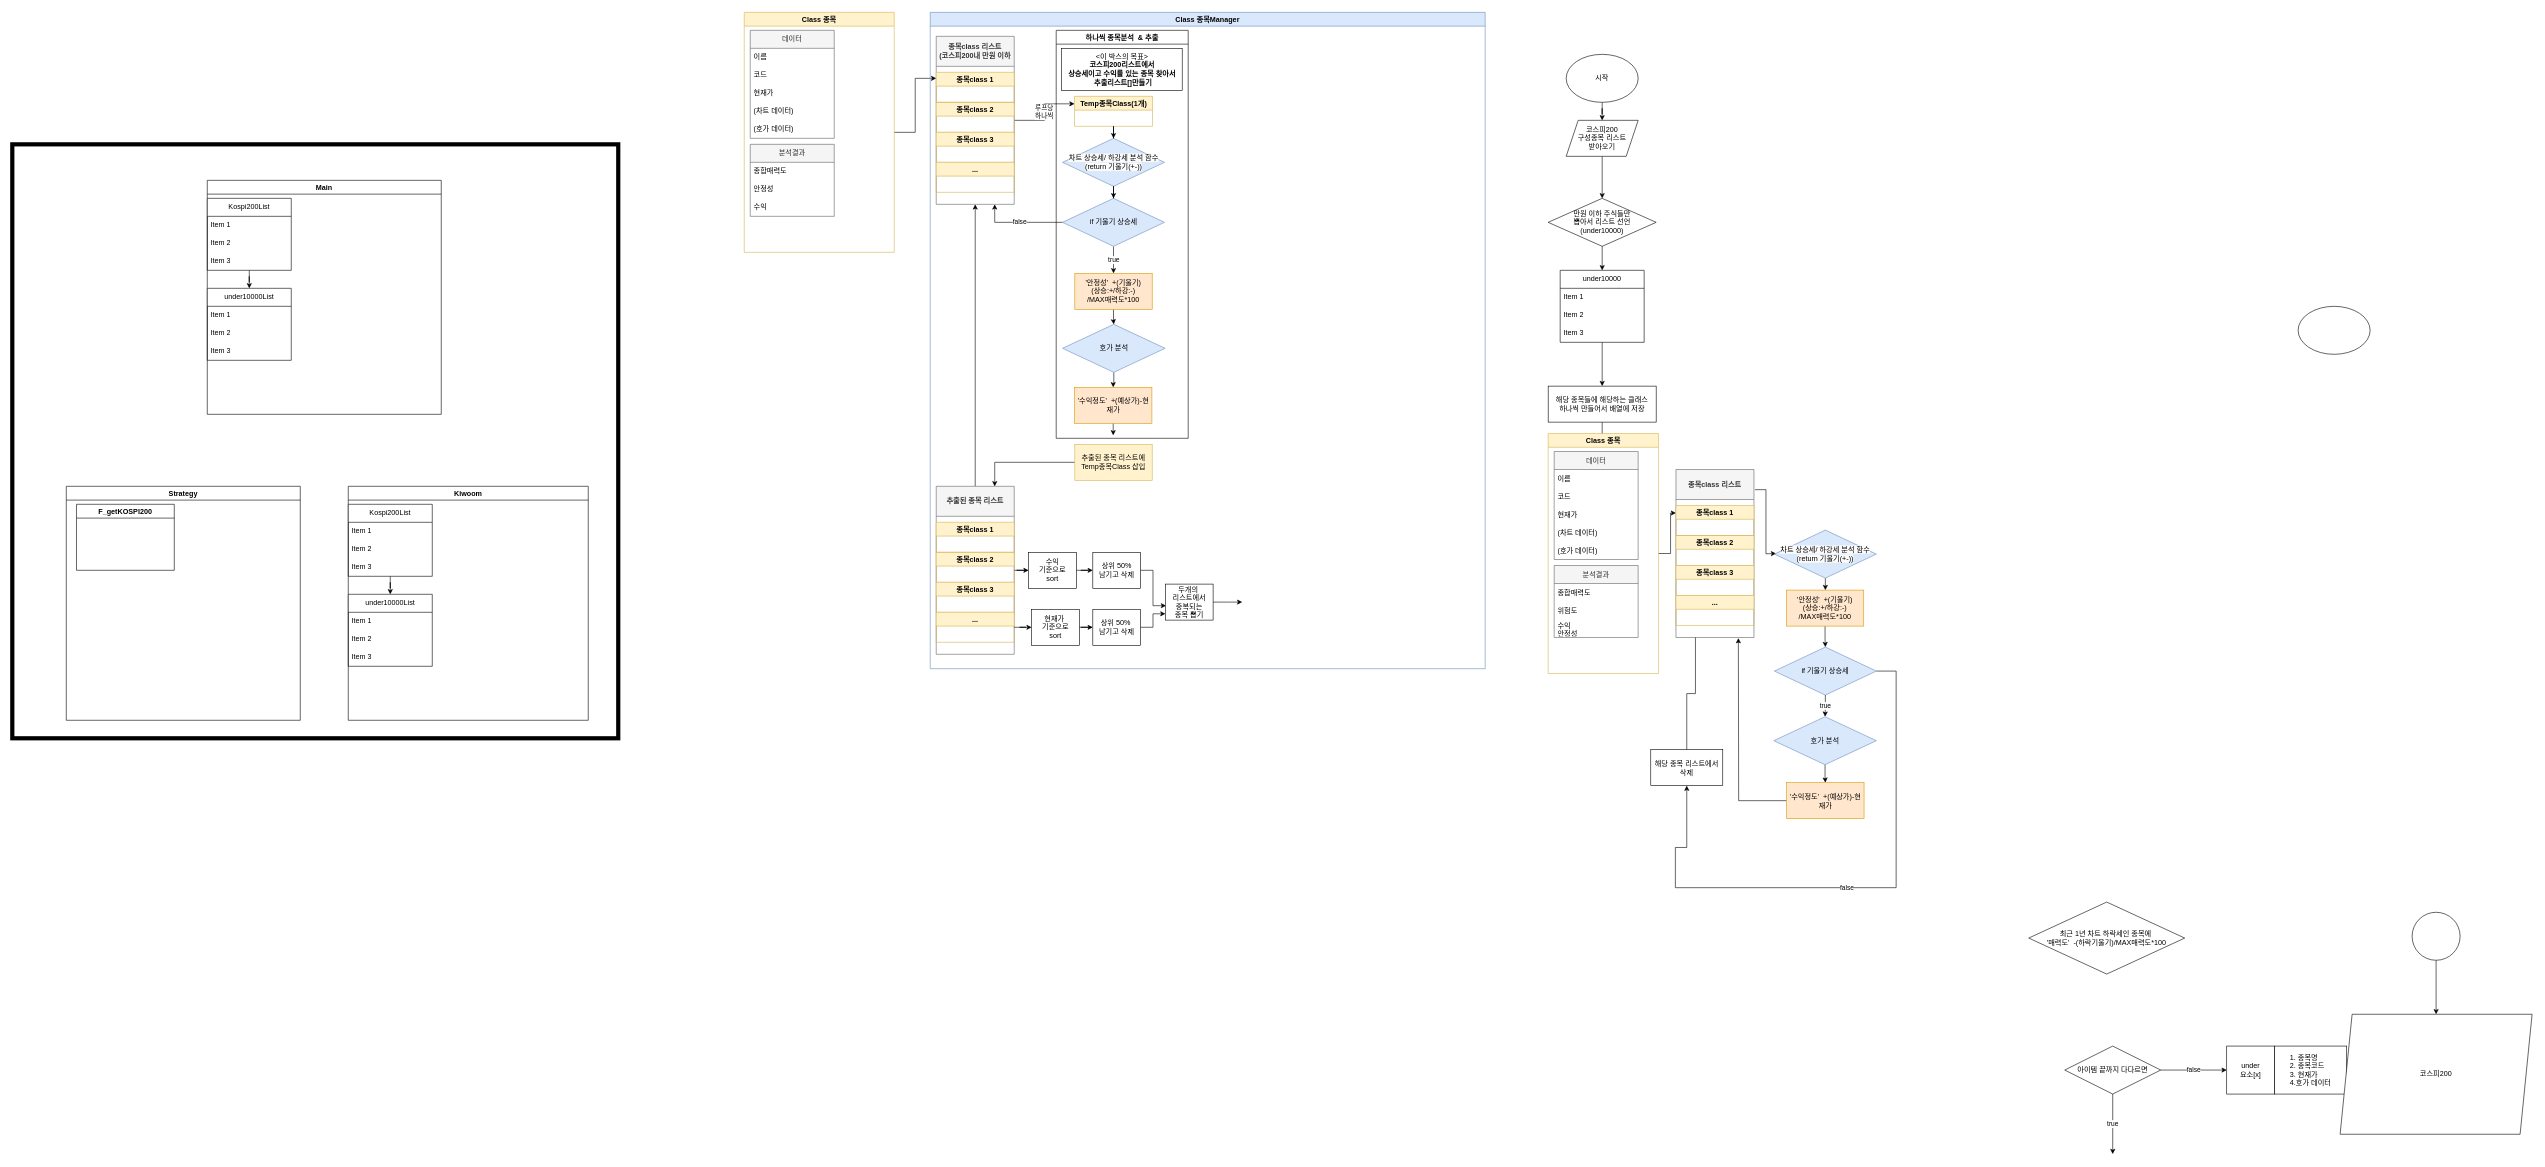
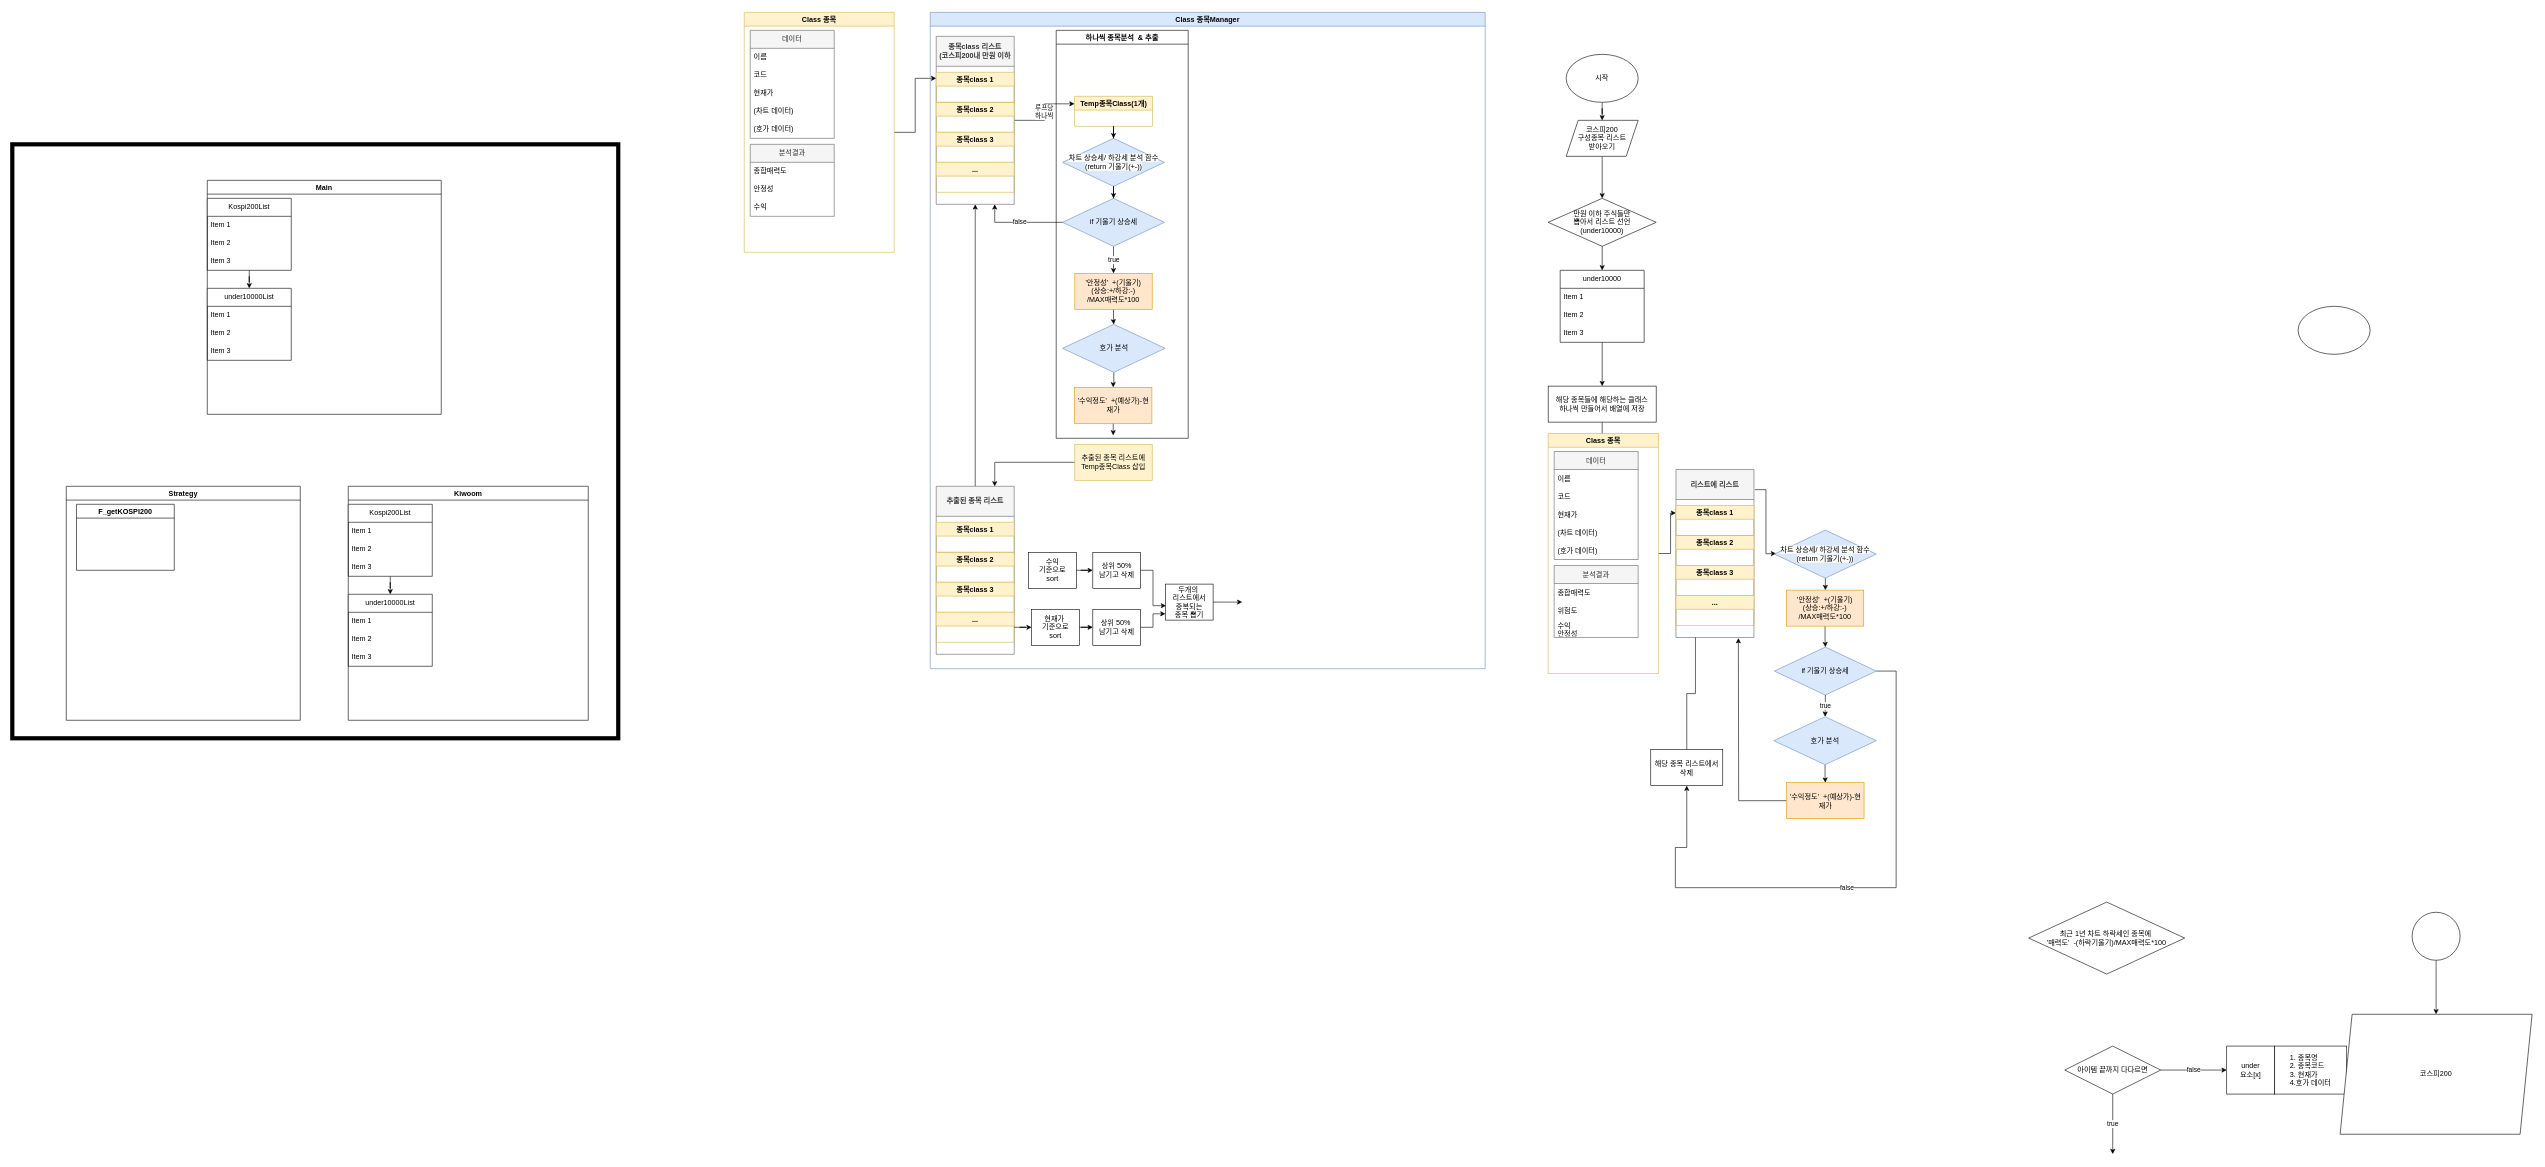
node "<이 박스의 목표> 코스피200리스트에서 상승세이고 수익률 있는 종목 찾아서 추출리스트[]만들기": removed
node "종목class 리스트": label "종목class 리스트" -> "리스트에 리스트"
edge "추출된 종목 리스트" -> "수익 기준으로 sort": removed
